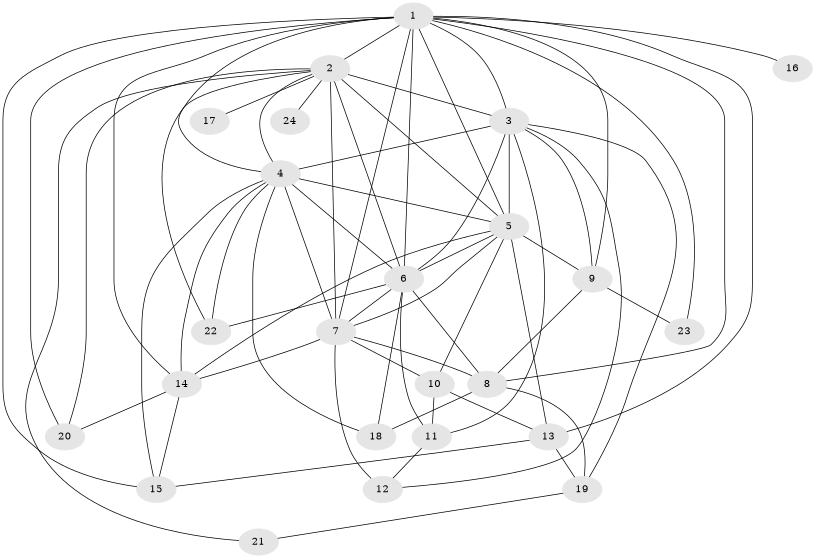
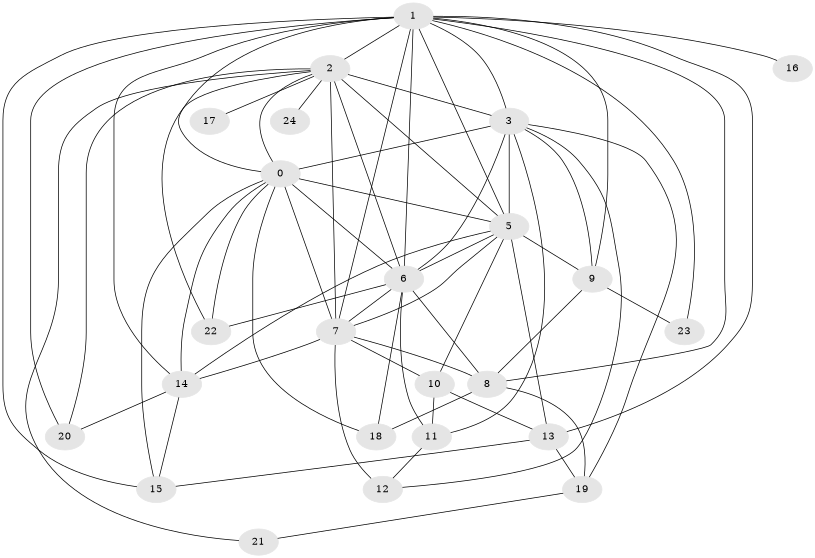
node "4": label "4" -> "0"
